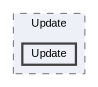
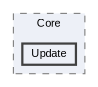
cluster "Update": label "Update" -> "Core"
